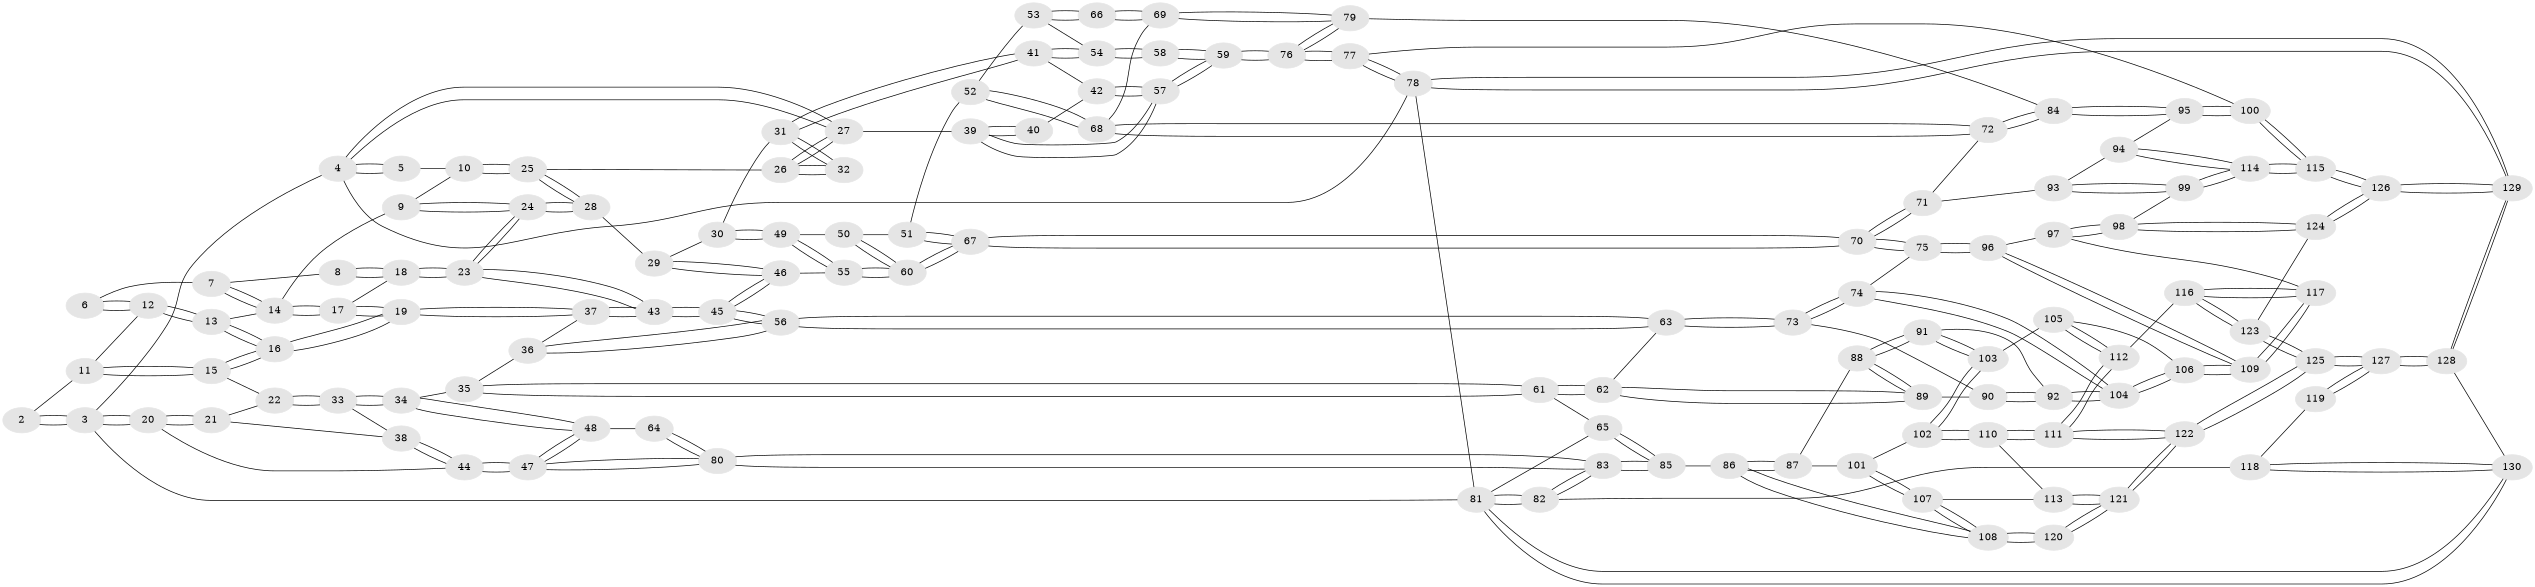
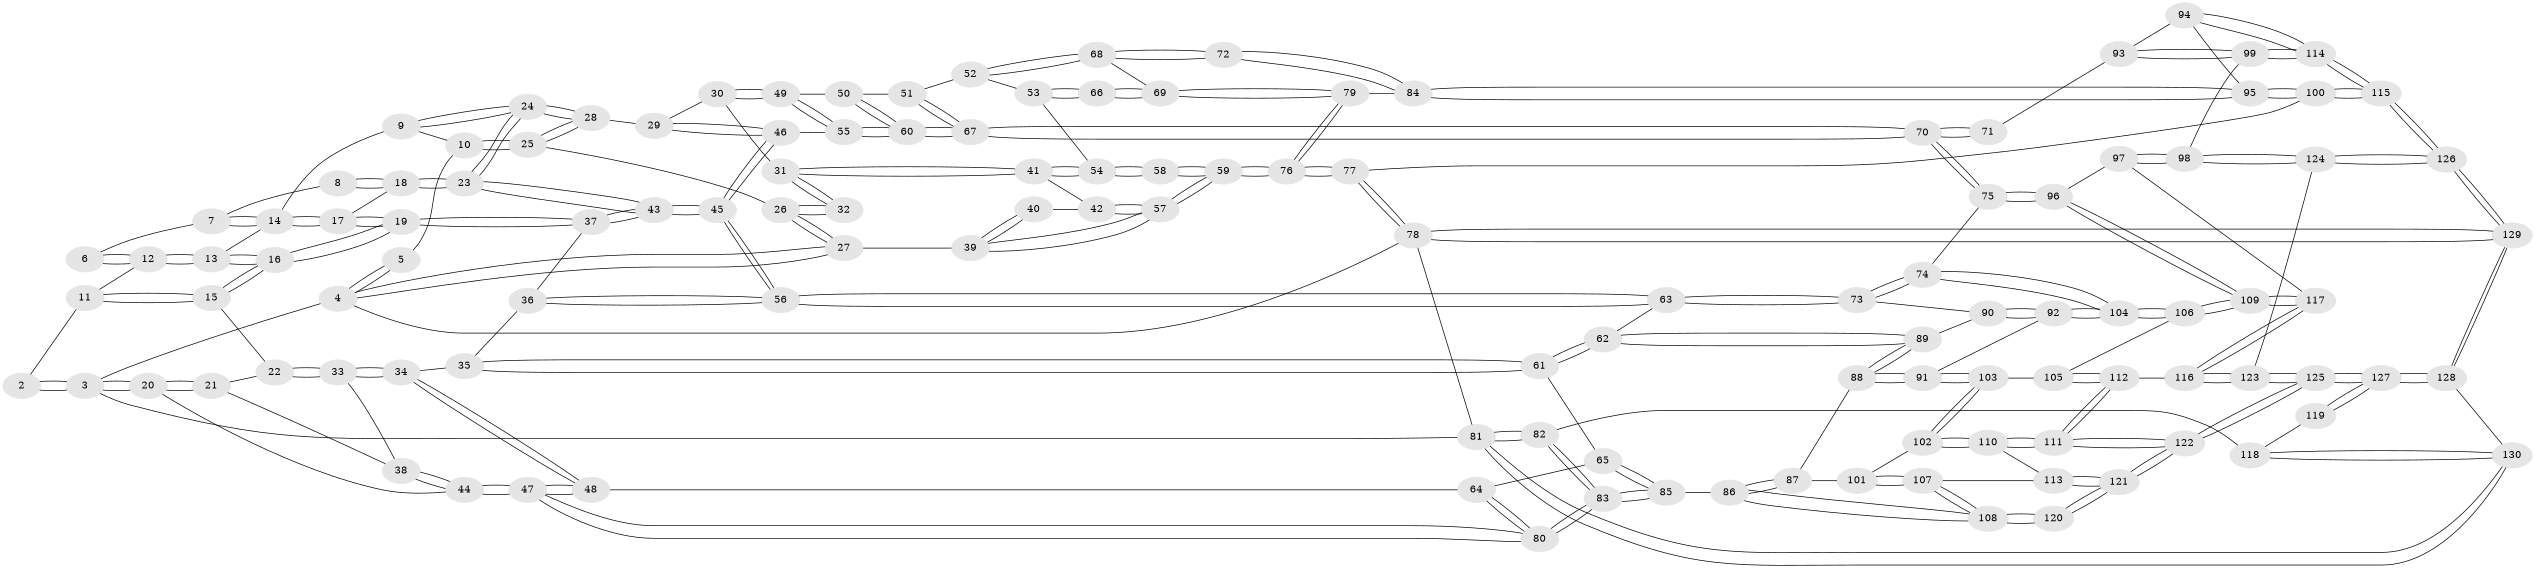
edge "72" -- "71": removed
edge "65" -- "81": now "65" -- "64"
